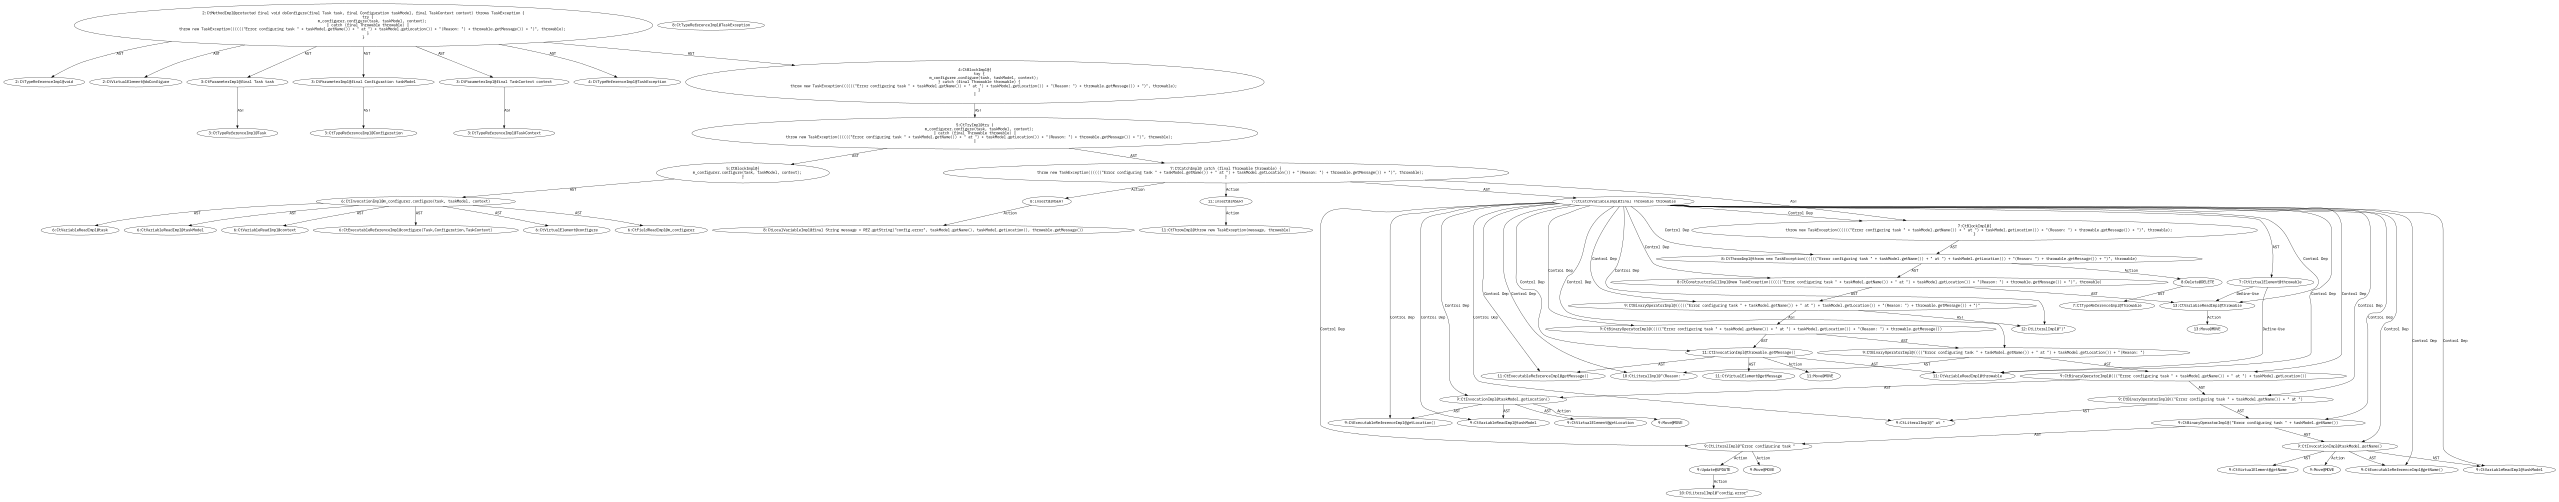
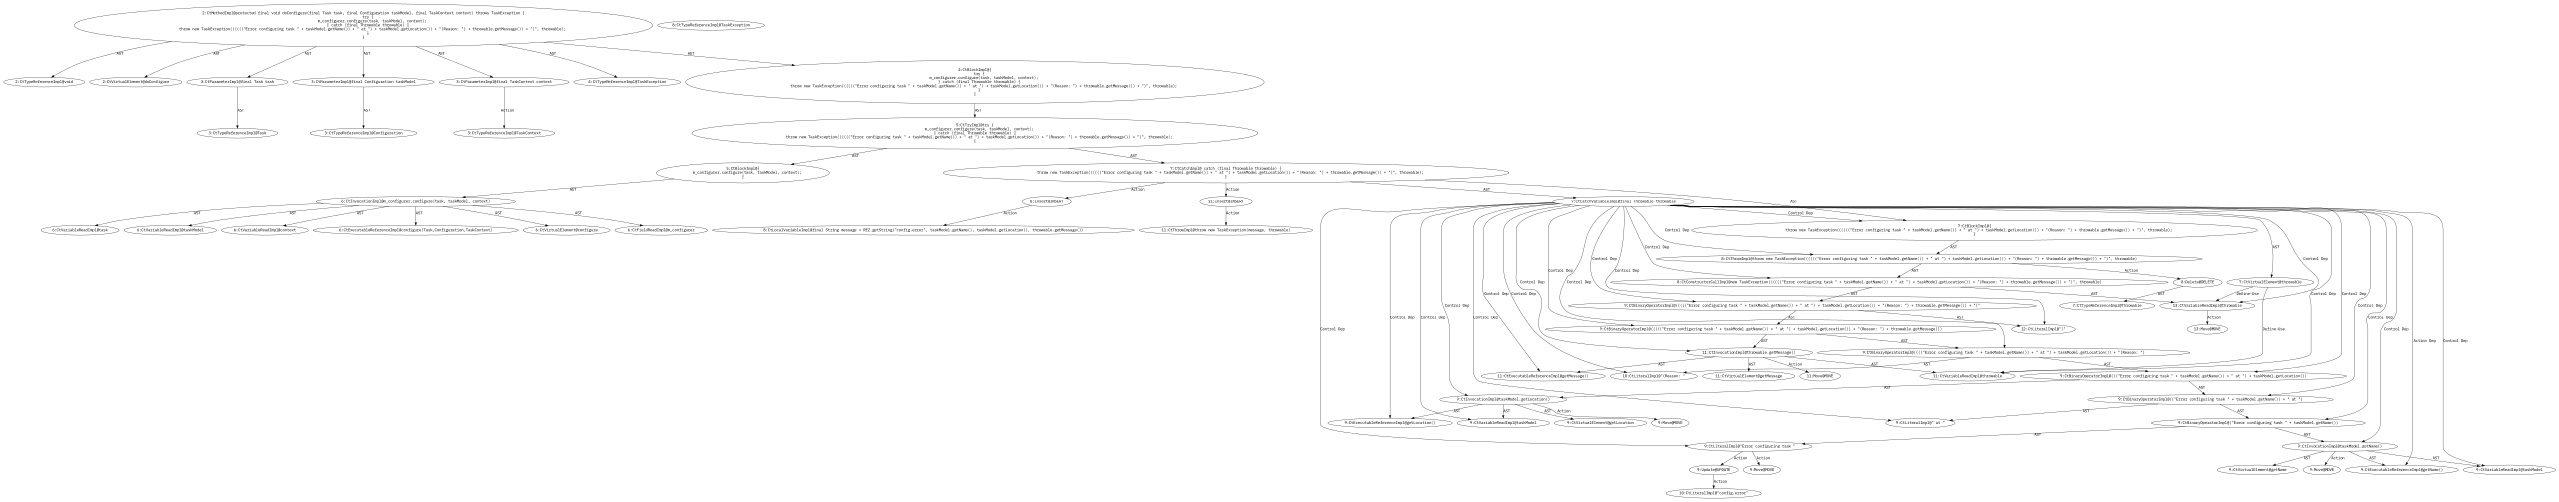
edge "3:CtParameterImpl@final TaskContext context" -> "3:CtTypeReferenceImpl@TaskContext": label "AST" -> "Action"
edge "7:CtCatchVariableImpl@final Throwable throwable" -> "9:CtExecutableReferenceImpl@getName()": label "Control Dep" -> "Action Dep"
